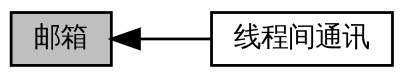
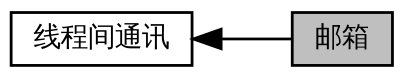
edge "线程间通讯" -> "邮箱": reversed
